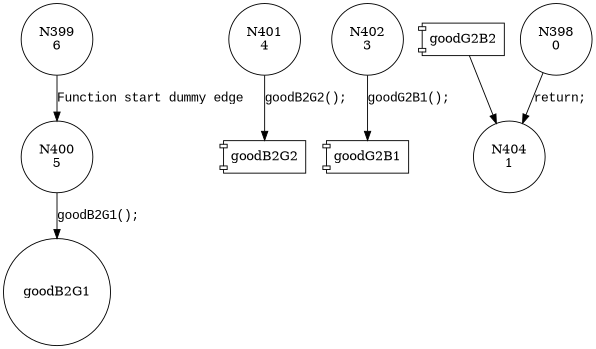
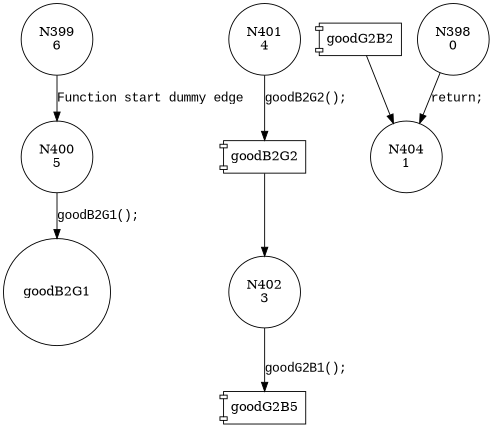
node "goodG2B1": label "goodG2B1" -> "goodG2B5"
edge "goodB2G2" -> "N402 3": added
